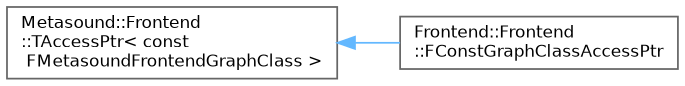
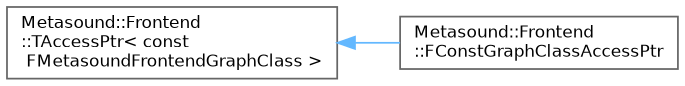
node "Frontend::Frontend ::FConstGraphClassAccessPtr": label "Frontend::Frontend ::FConstGraphClassAccessPtr" -> "Metasound::Frontend ::FConstGraphClassAccessPtr"
